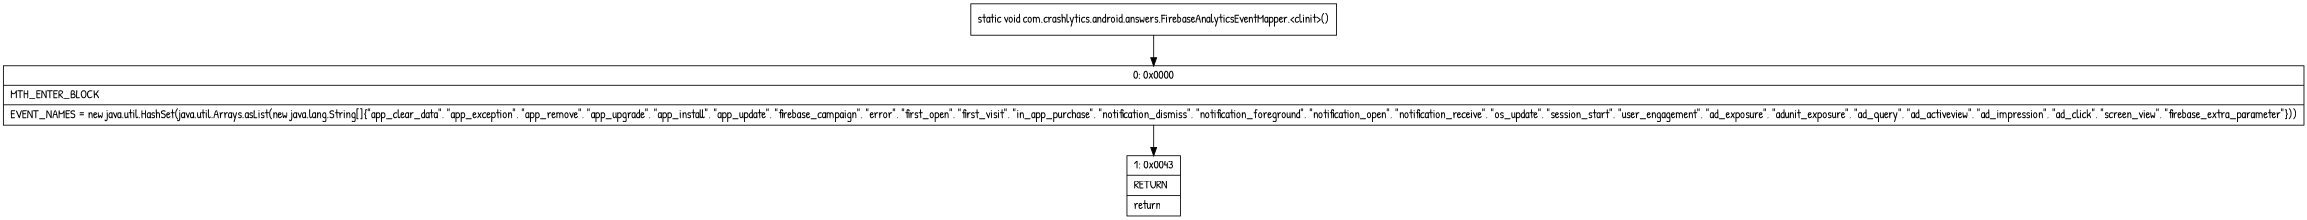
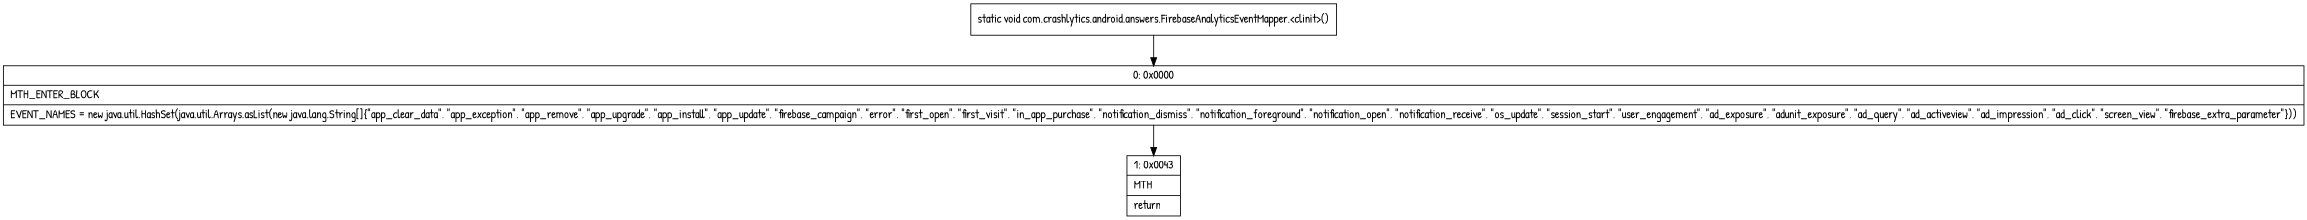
node "1: 0x0043": text "RETURN" -> "MTH"
